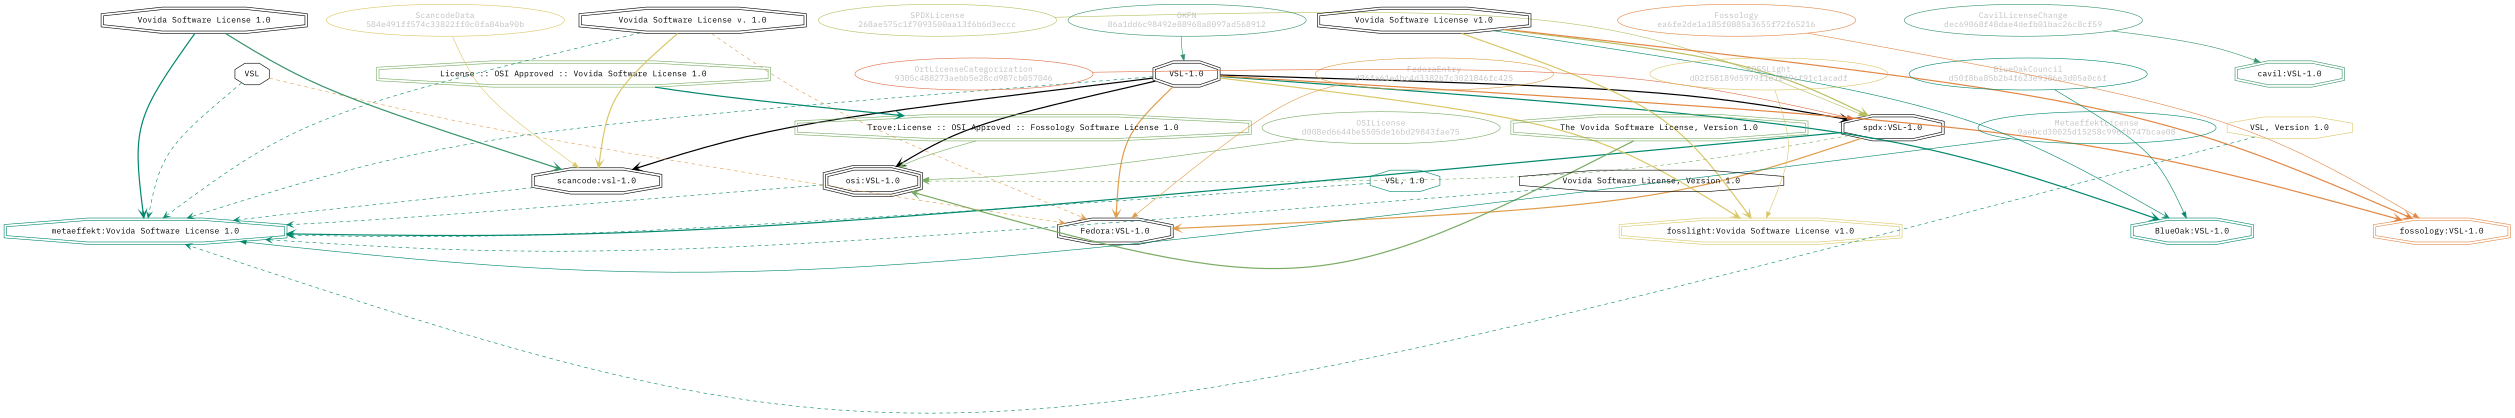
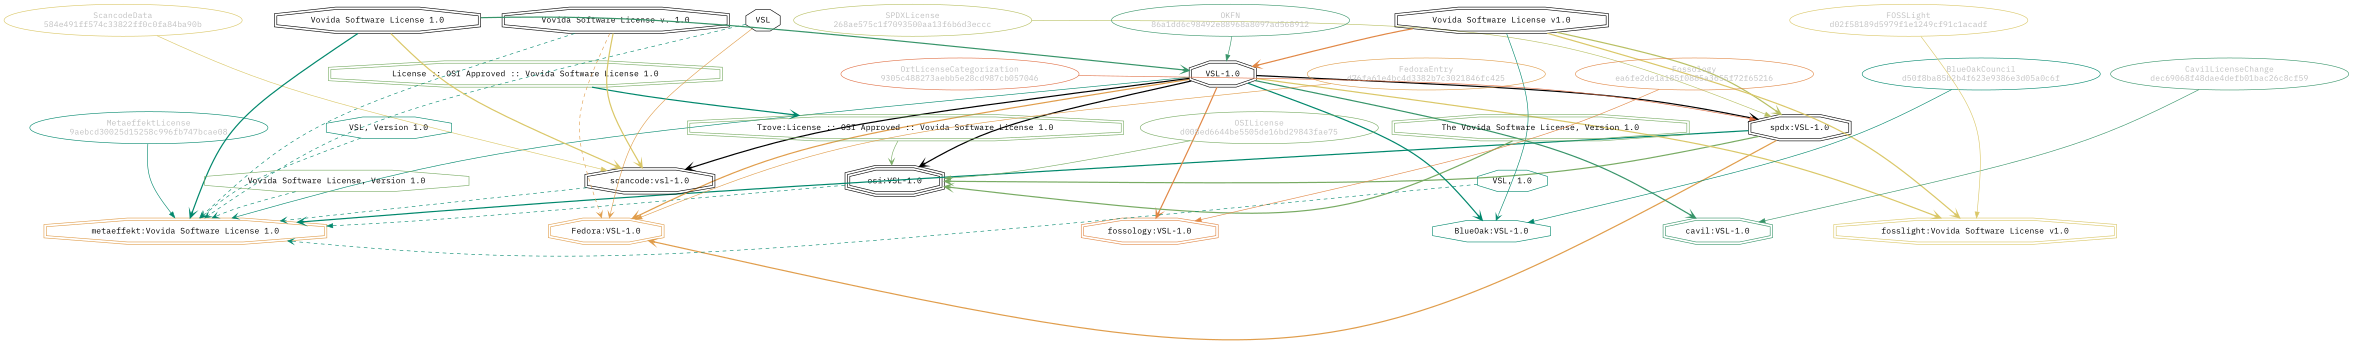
edge "Vovida Software License 1.0" -> "VSL-1.0": added
edge "Vovida Software License v1.0" -> "fossology:VSL-1.0": now "Vovida Software License v1.0" -> "VSL-1.0"
edge "Vovida Software License 1.0" -> "scancode:vsl-1.0": color #379469 -> #dac767
edge "VSL-1.0" -> "metaeffekt:Vovida Software License 1.0": style dashed -> solid
node "Trove:License :: OSI Approved :: Fossology Software License 1.0": label "Trove:License :: OSI Approved :: Fossology Software License 1.0" -> "Trove:License :: OSI Approved :: Vovida Software License 1.0"
node "VSL, Version 1.0": color #dac767 -> #00876c
edge "VSL-1.0" -> "cavil:VSL-1.0": added
edge "VSL" -> "Fedora:VSL-1.0": style dashed -> solid
edge "spdx:VSL-1.0" -> "osi:VSL-1.0": style dashed -> bold
node "Vovida Software License, Version 1.0": color black -> #78ab63
edge "osi:VSL-1.0" -> "metaeffekt:Vovida Software License 1.0": arrowhead vee -> normal
node "metaeffekt:Vovida Software License 1.0": color #00876c -> #e09d4b
node "Fedora:VSL-1.0": color black -> #e09d4b
node "BlueOak:VSL-1.0": shape doubleoctagon -> octagon
